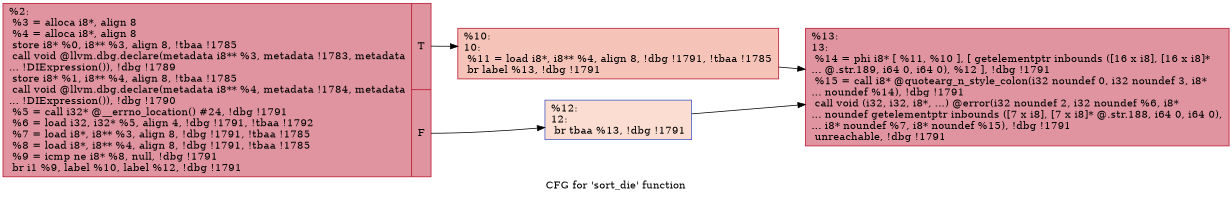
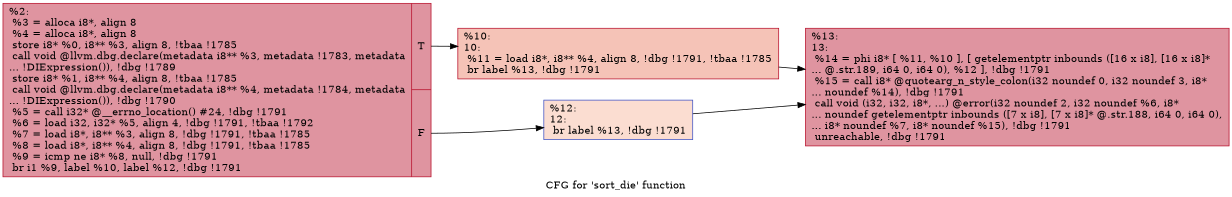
node "%12:": text "br tbaa %13, !dbg !1791" -> "br label %13, !dbg !1791"
